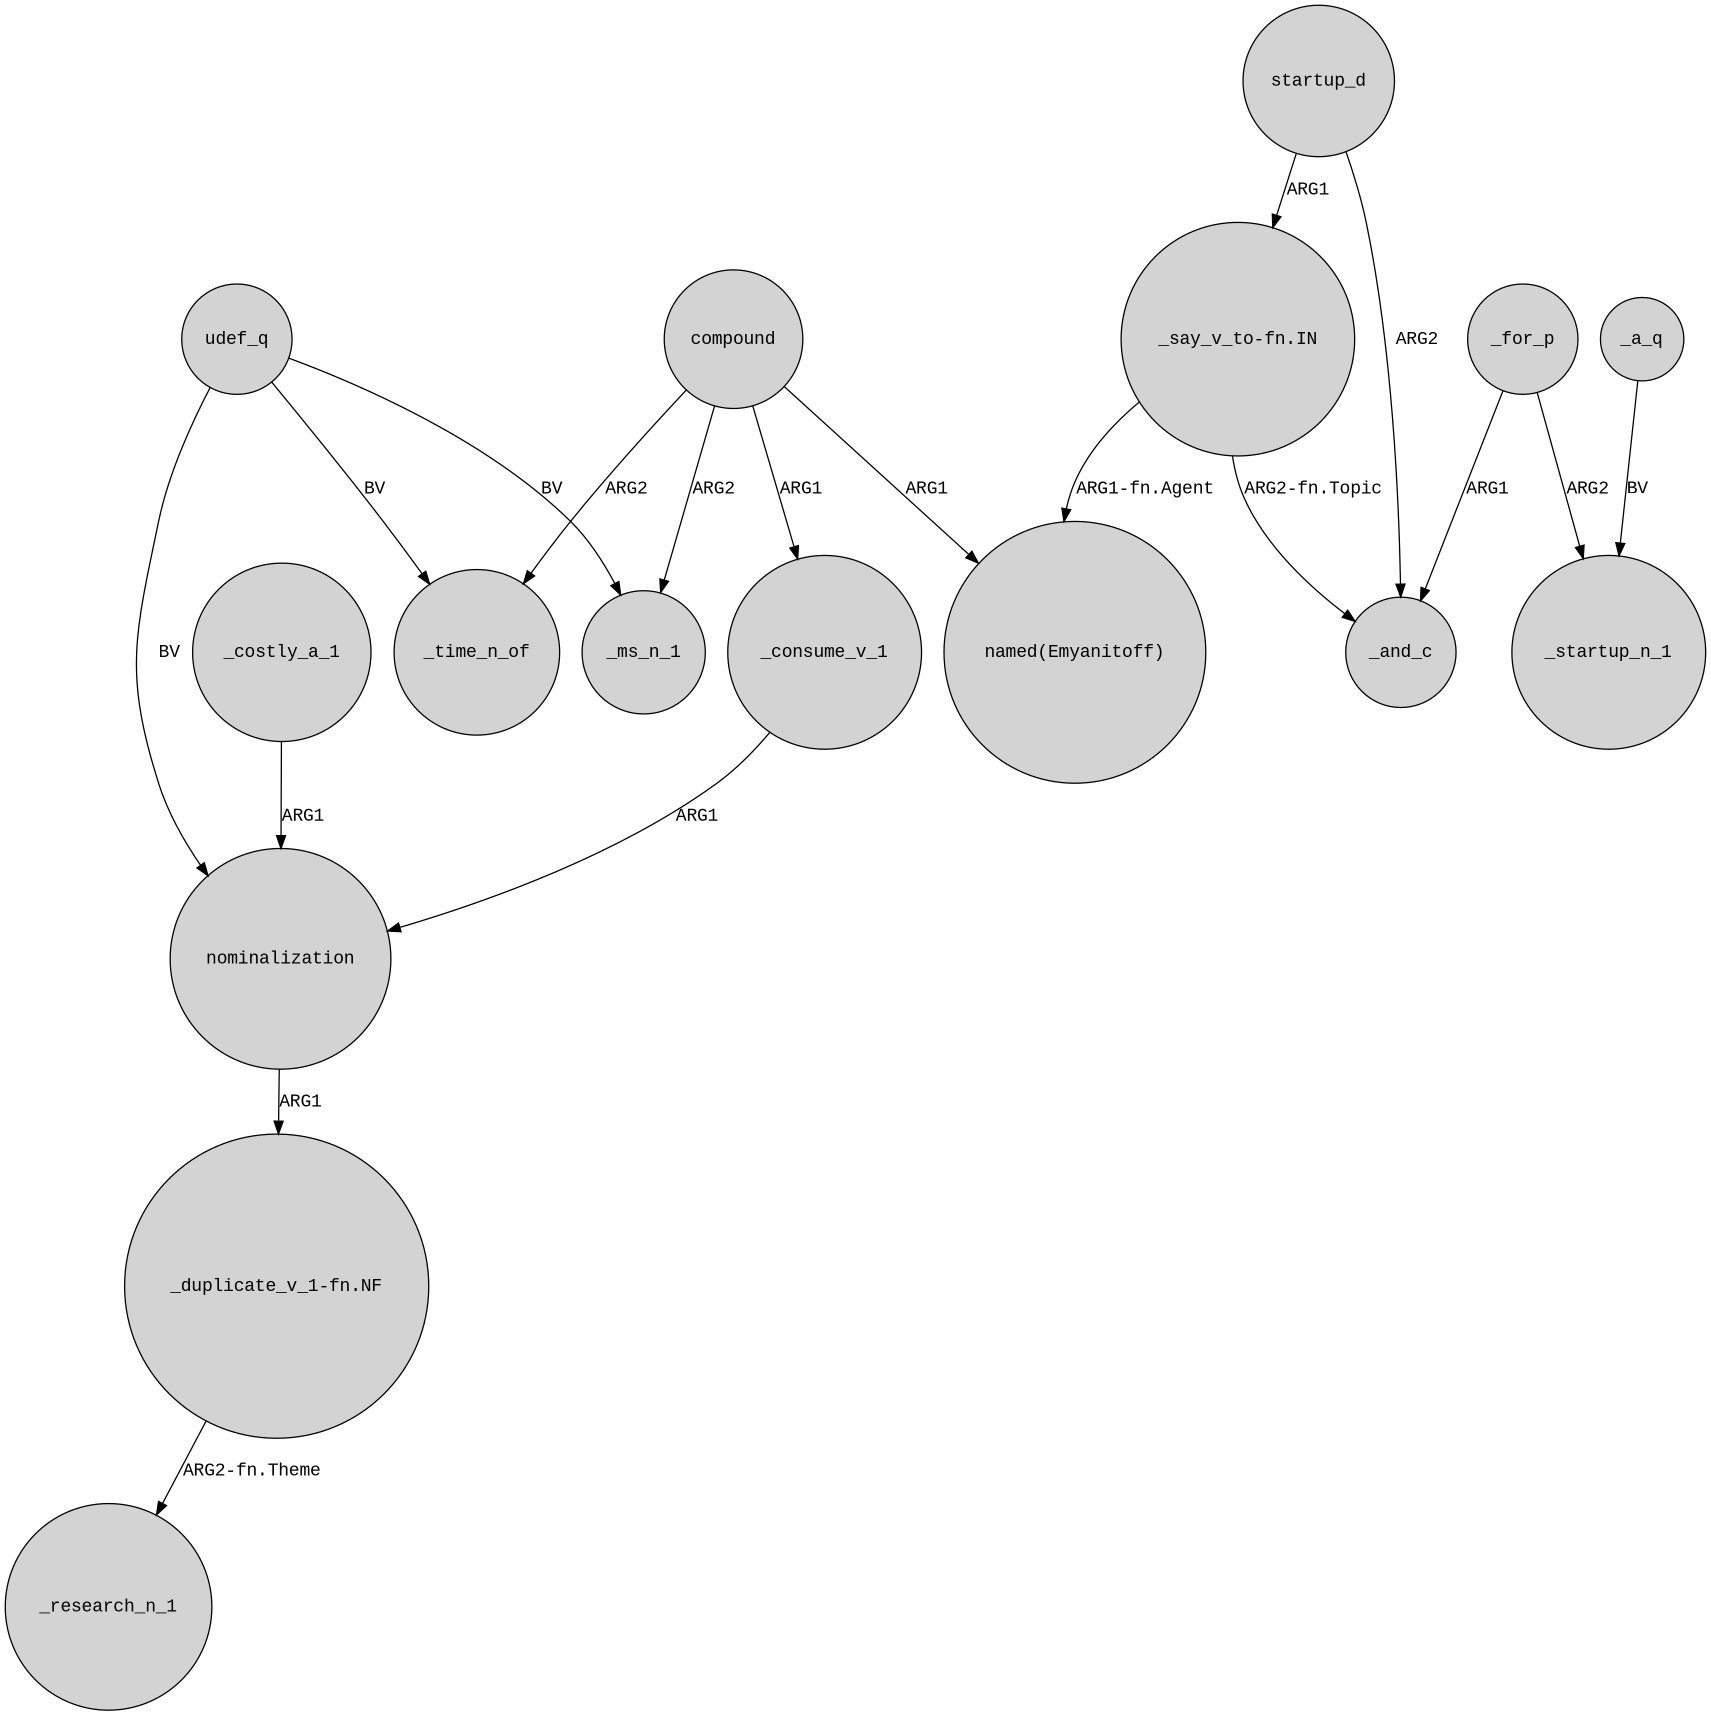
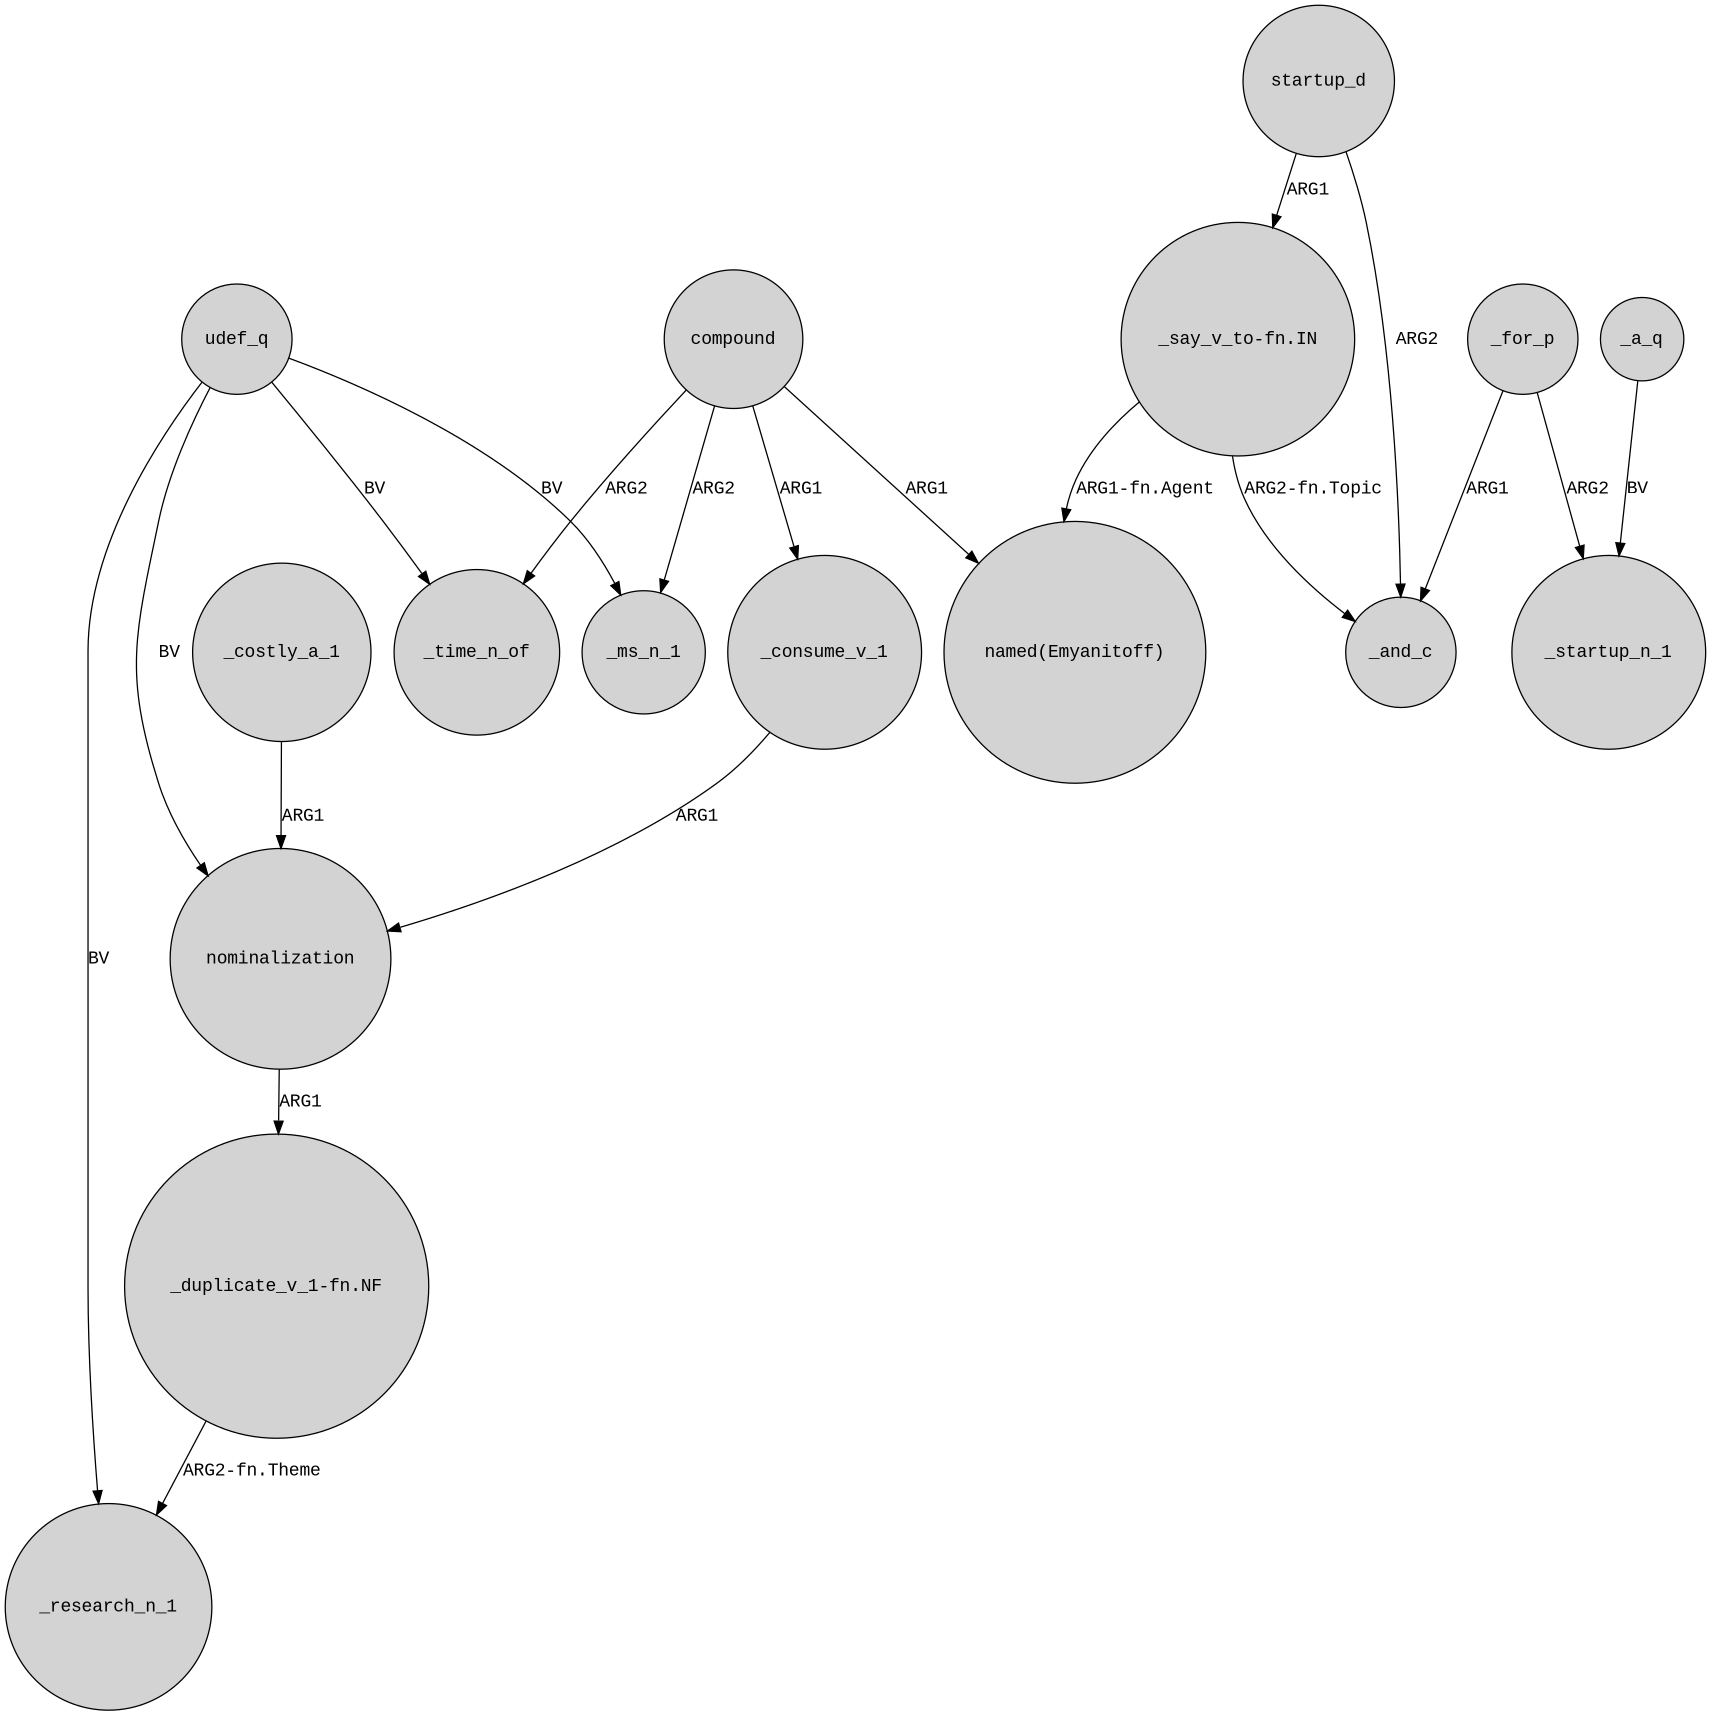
edge "udef_q" -> "_research_n_1": added, label "BV"
